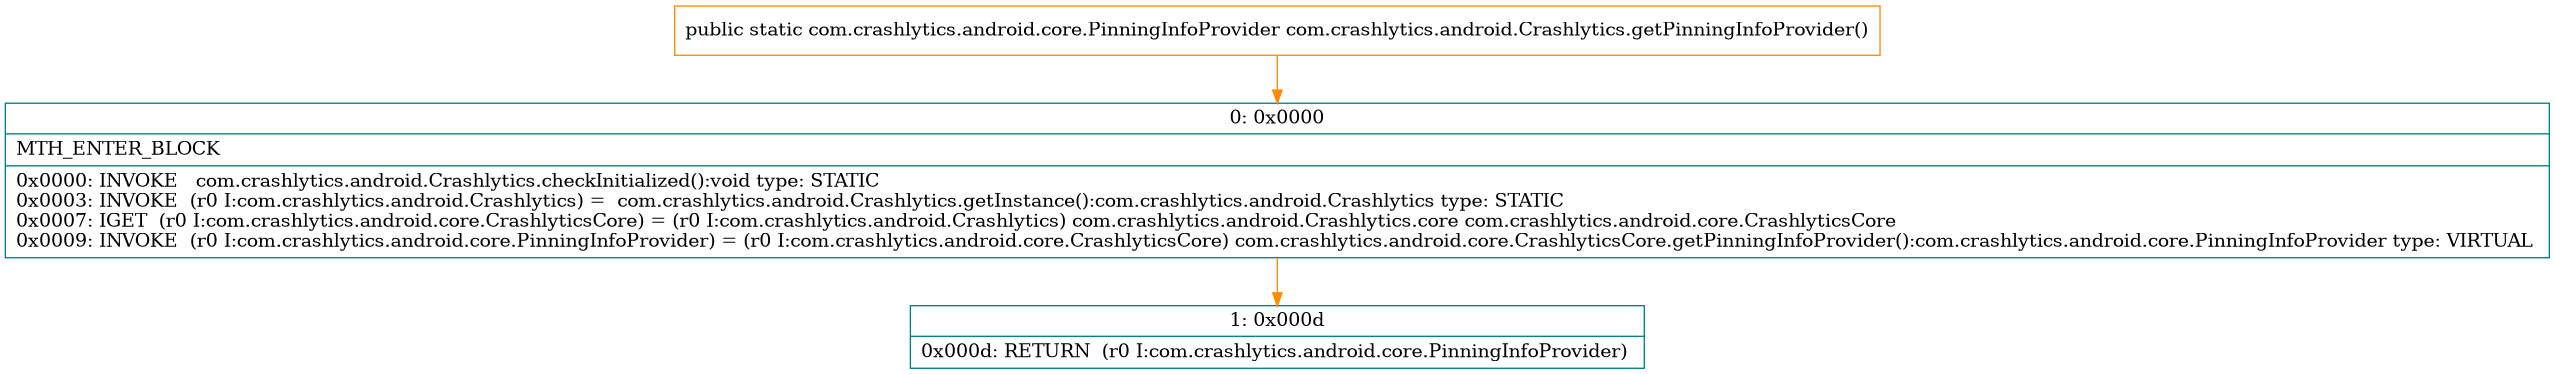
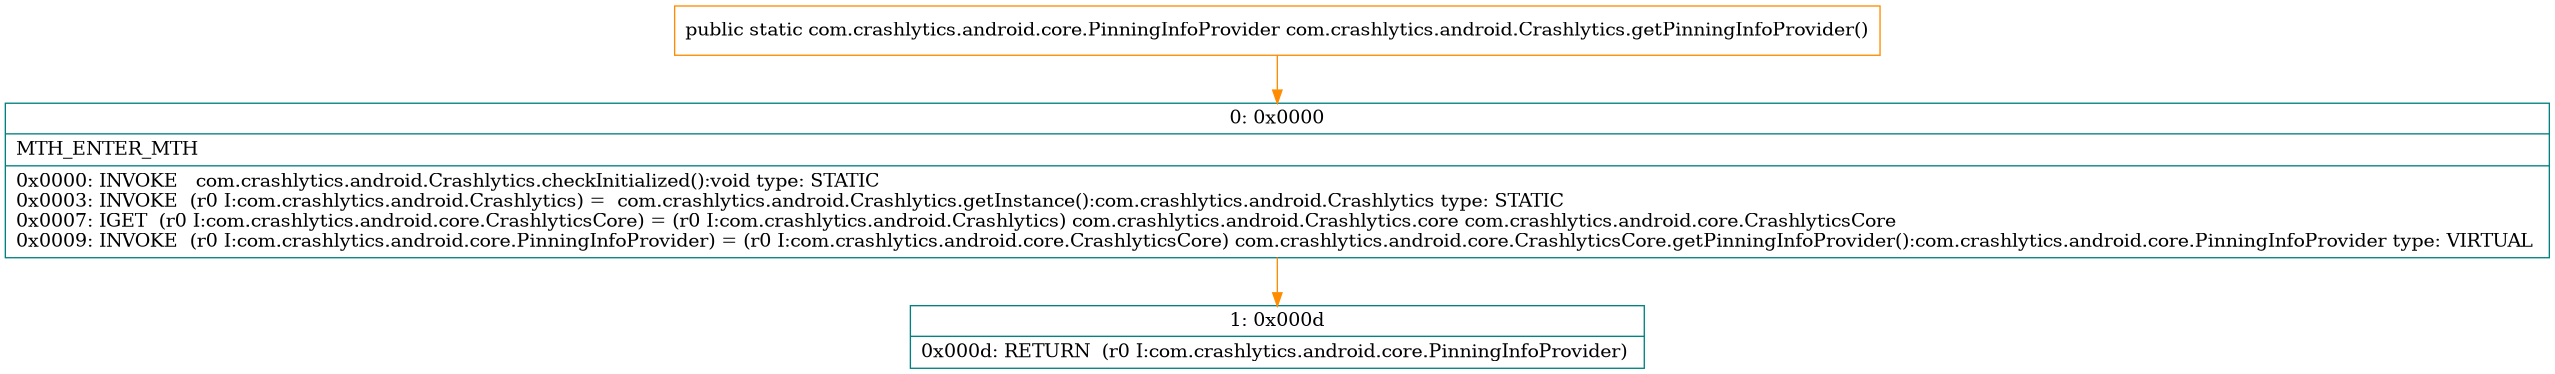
node "0: 0x0000": text "MTH_ENTER_BLOCK" -> "MTH_ENTER_MTH"
